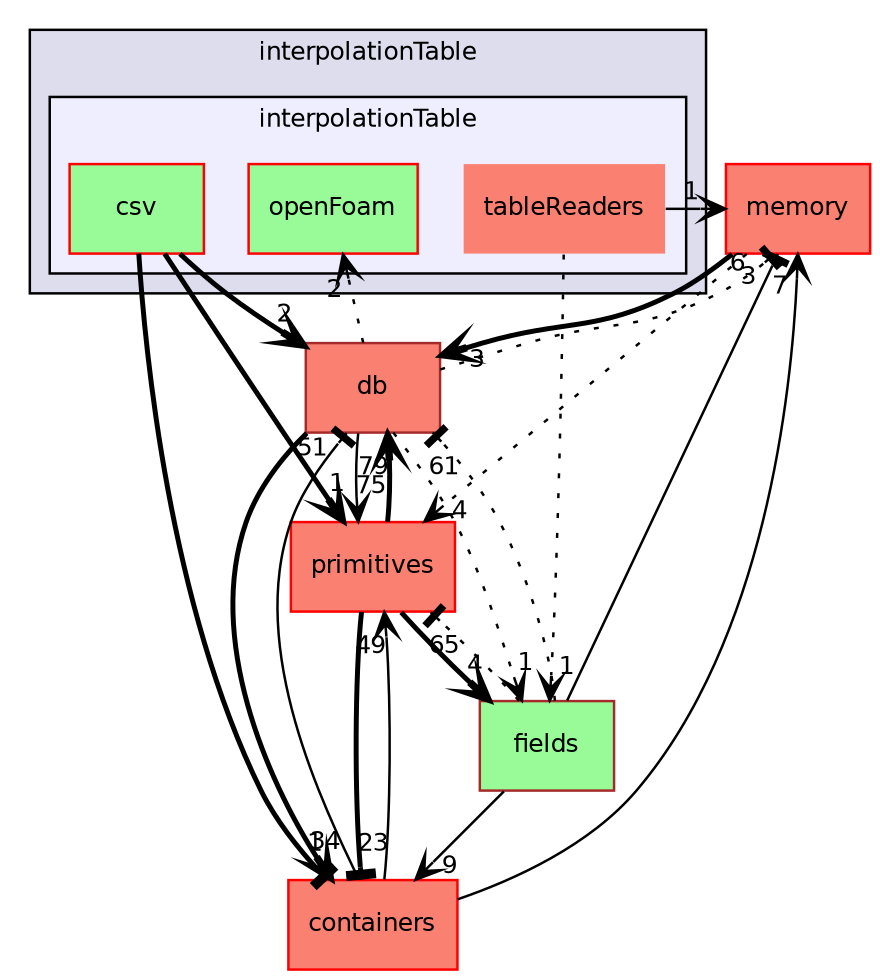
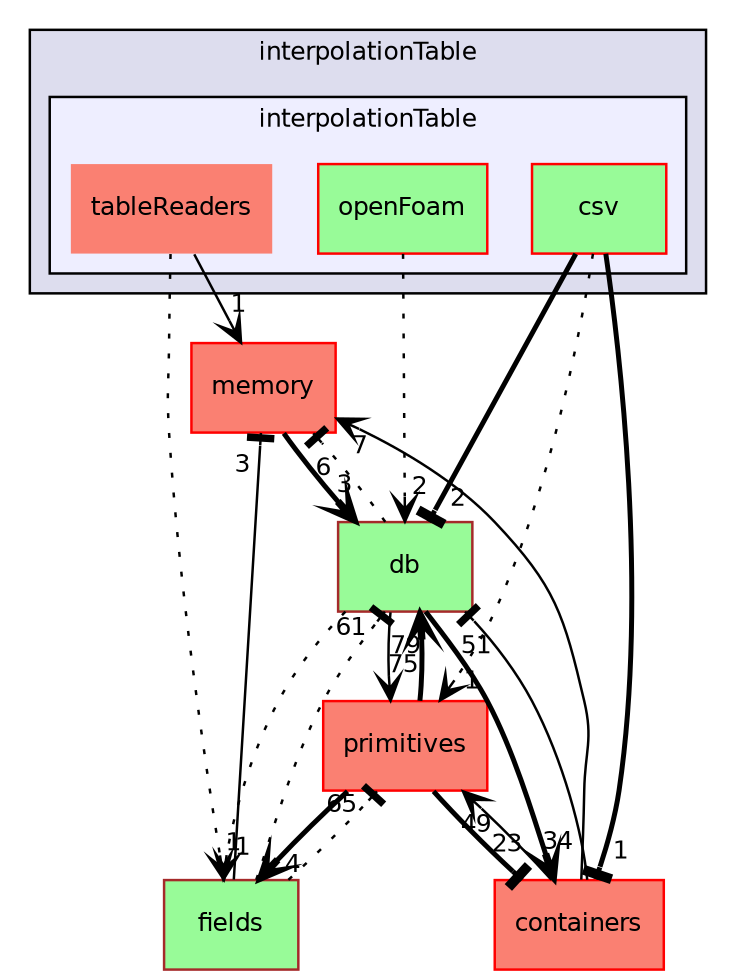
edge "csv" -> "db": arrowhead vee -> tee
edge "db" -> "openFoam": reversed
edge "csv" -> "primitives": style bold -> dotted
edge "memory" -> "primitives": removed
node "db": fillcolor salmon -> palegreen
edge "fields" -> "containers": removed
